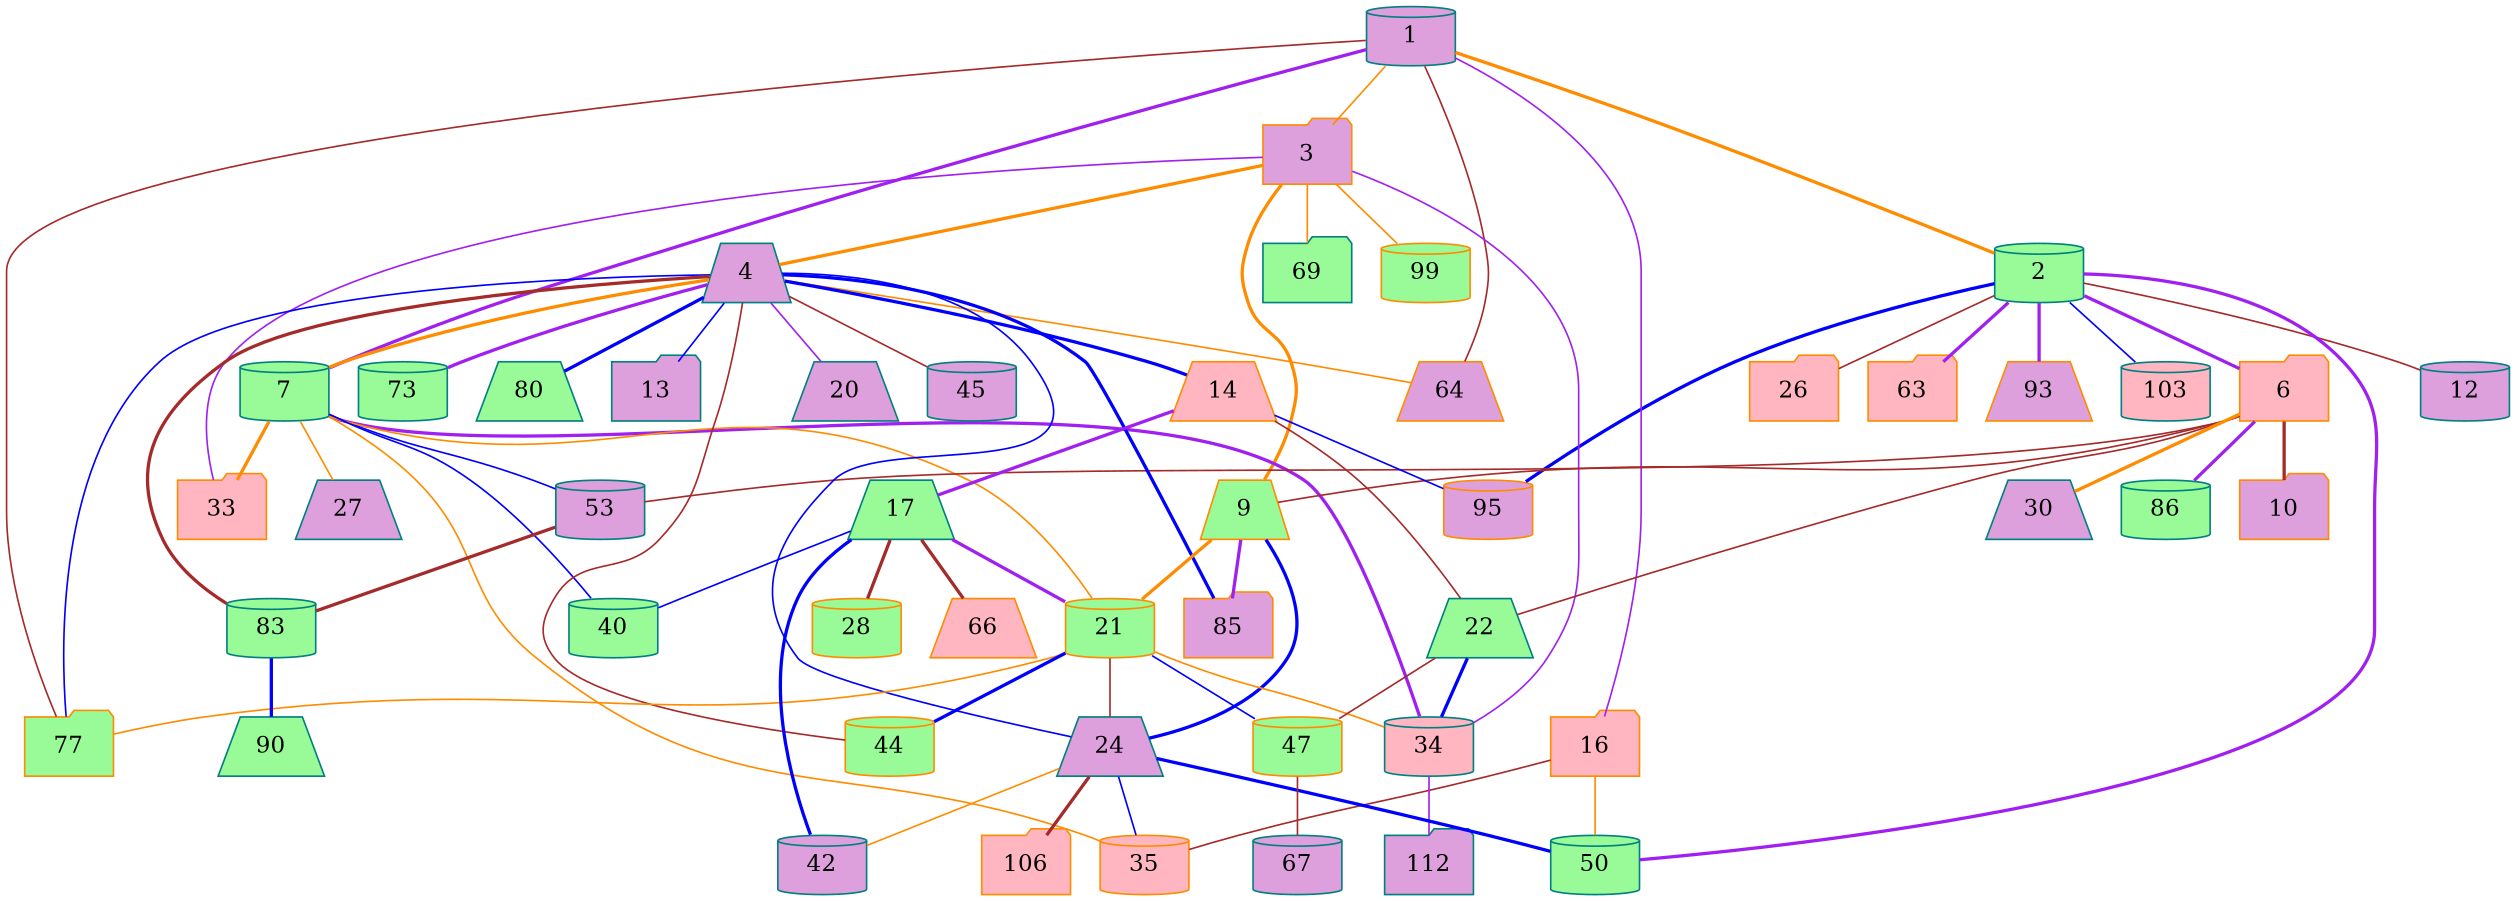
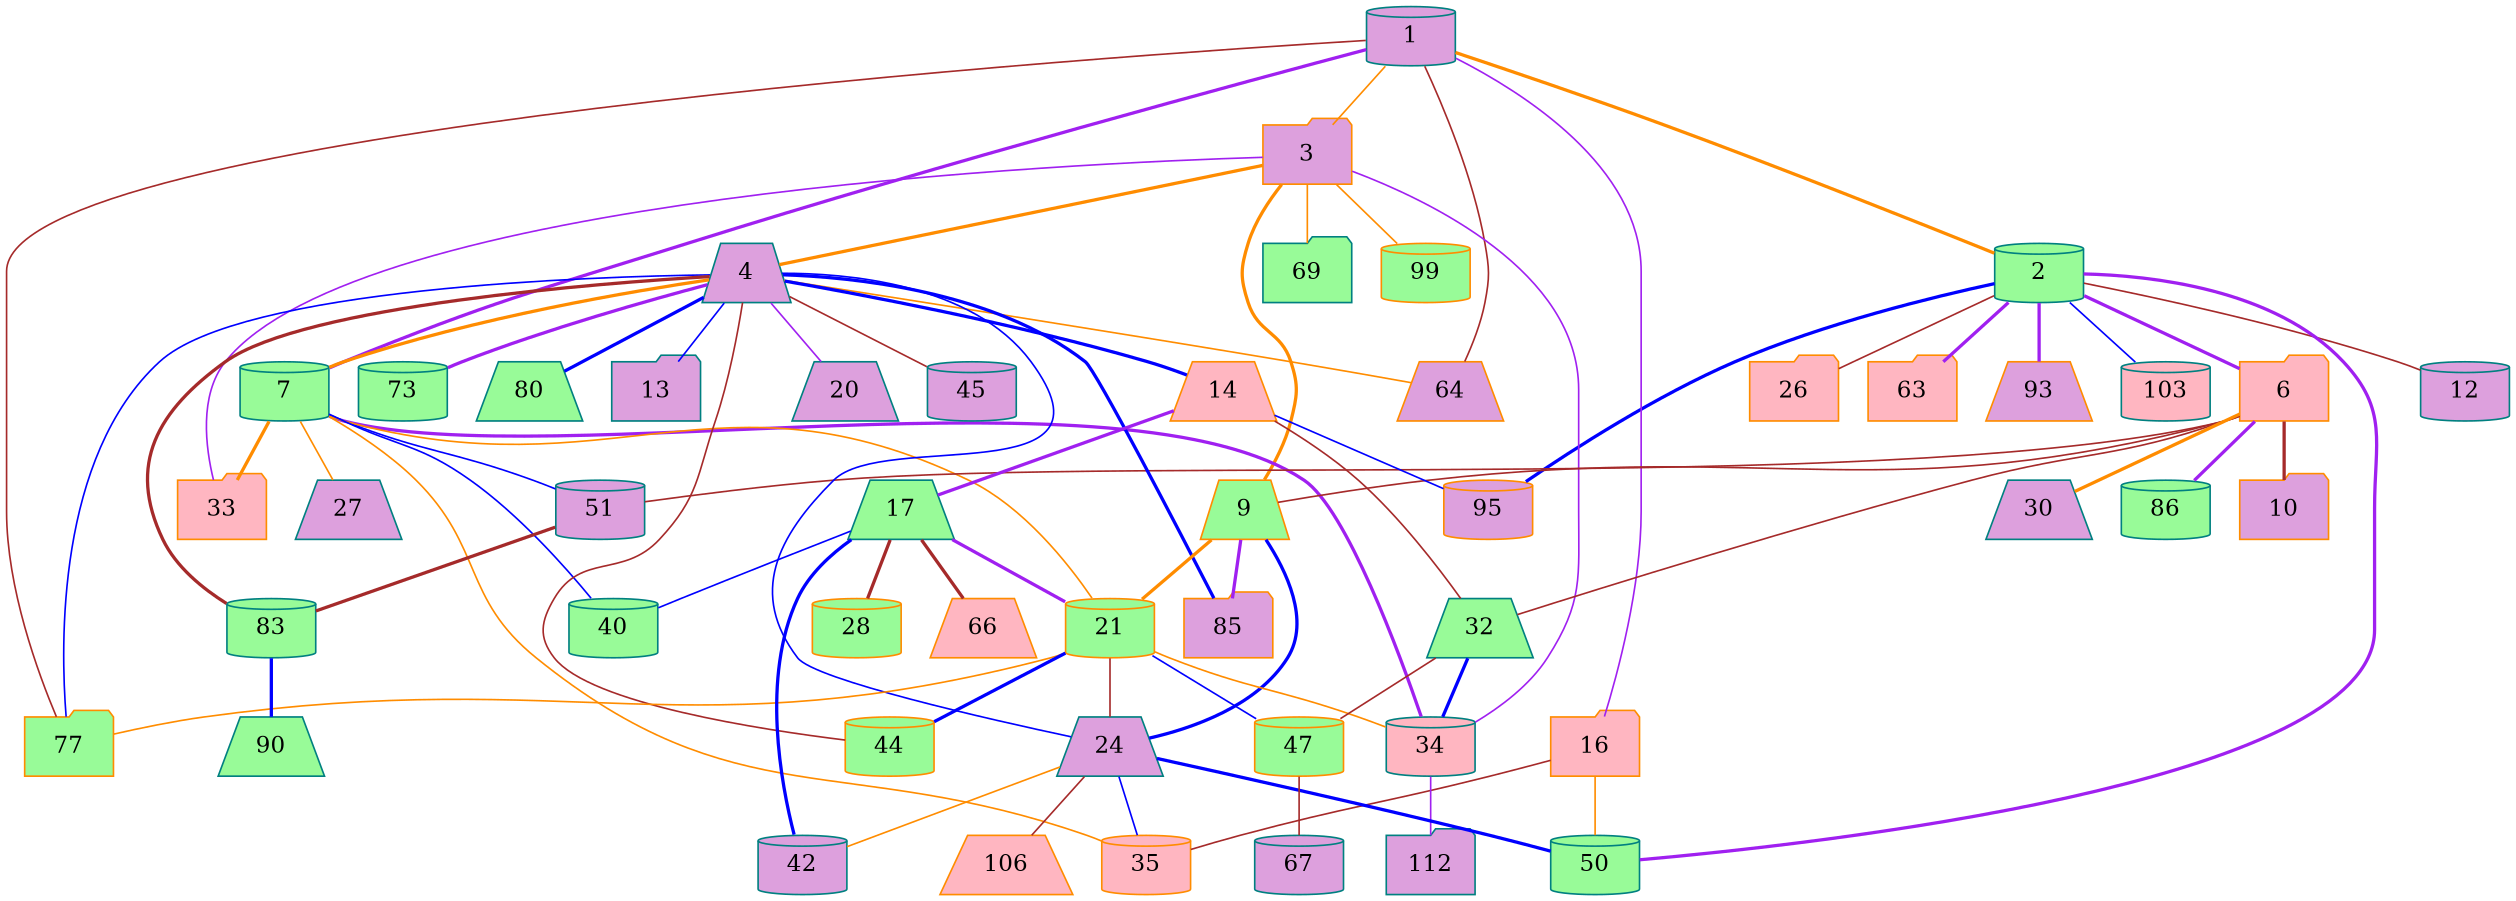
node "53": label "53" -> "51"
node "22": label "22" -> "32"
edge "24" -- "106": style bold -> solid
node "106": shape folder -> trapezium
